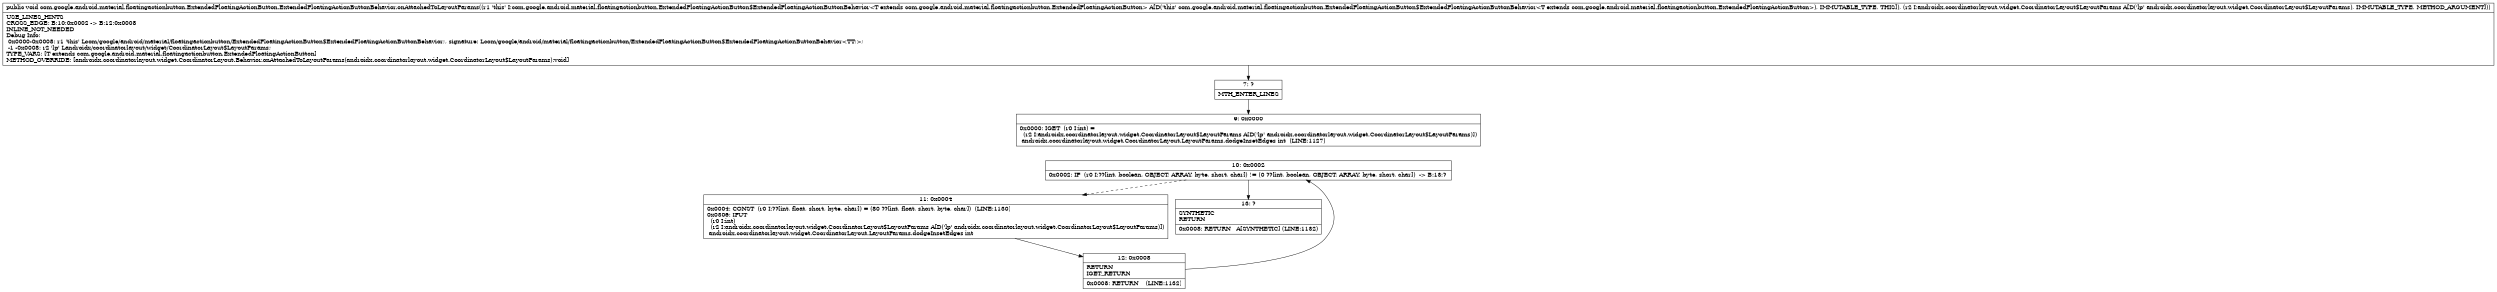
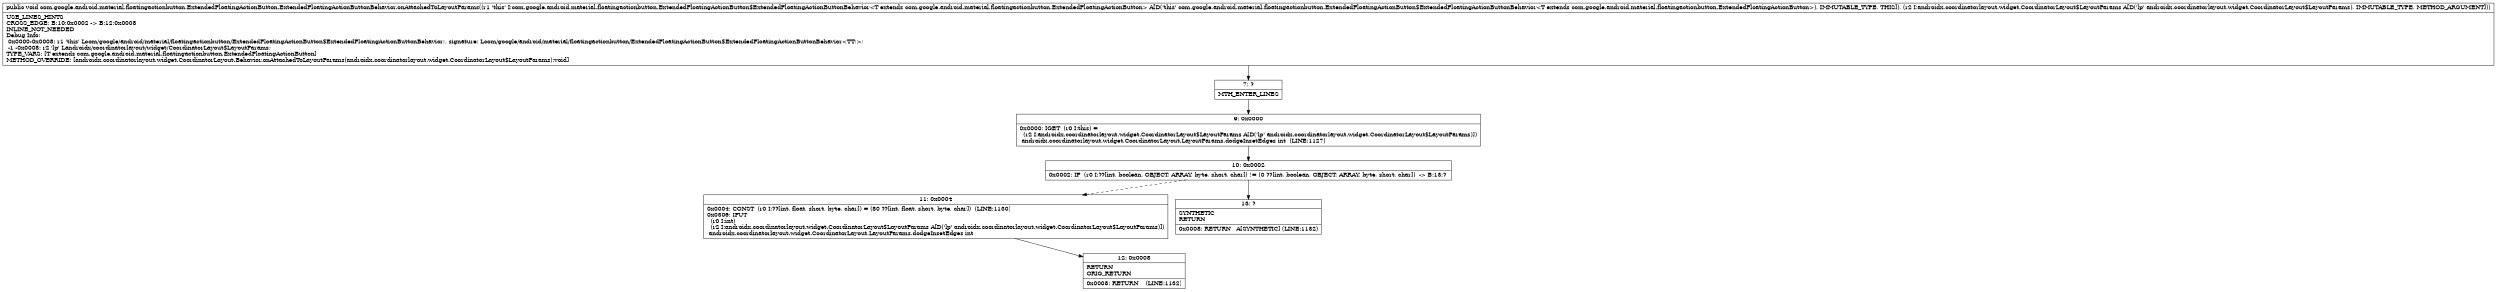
node "9: 0x0000": text "0x0000: IGET  (r0 I:int) =" -> "0x0000: IGET  (r0 I:this) ="
edge "12: 0x0008" -> "10: 0x0002": now "9: 0x0000" -> "10: 0x0002"
node "12: 0x0008": text "IGET_RETURN" -> "ORIG_RETURN"
